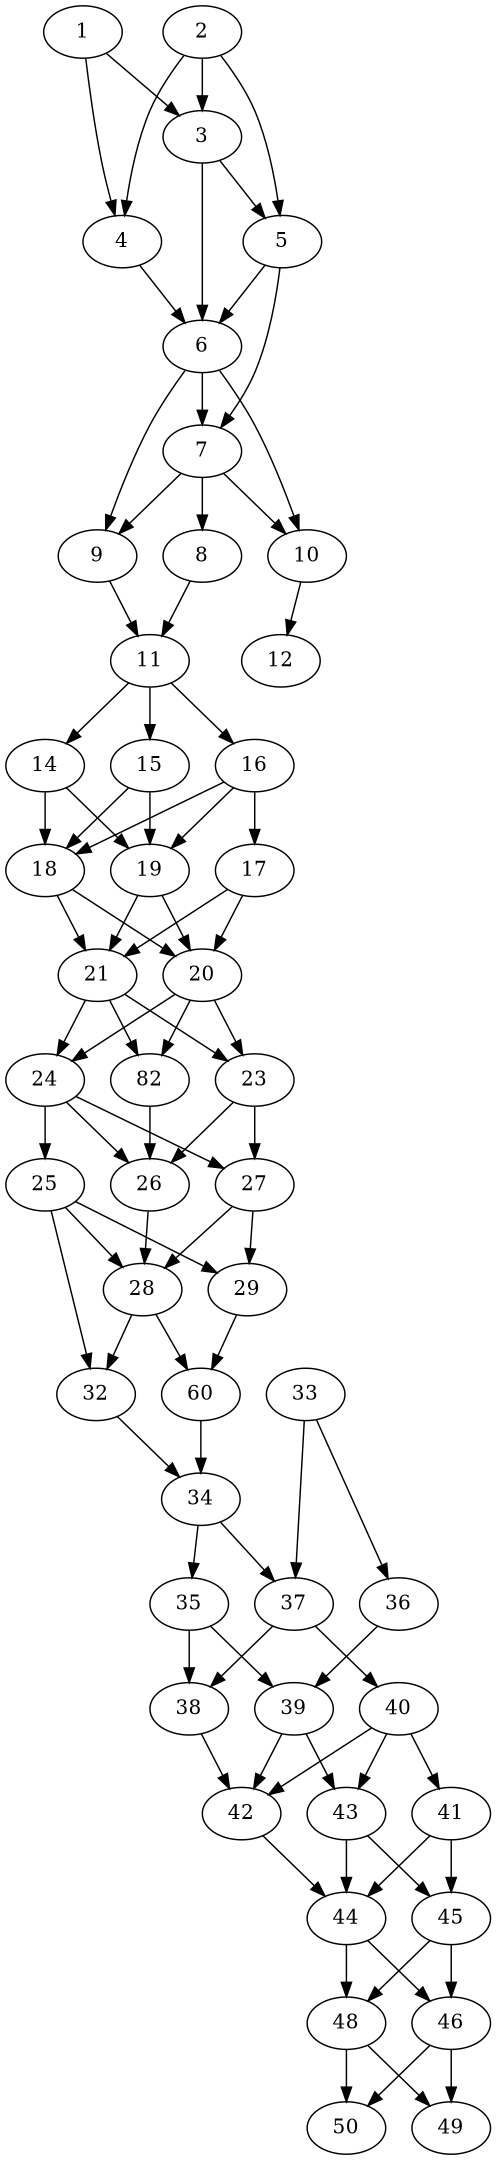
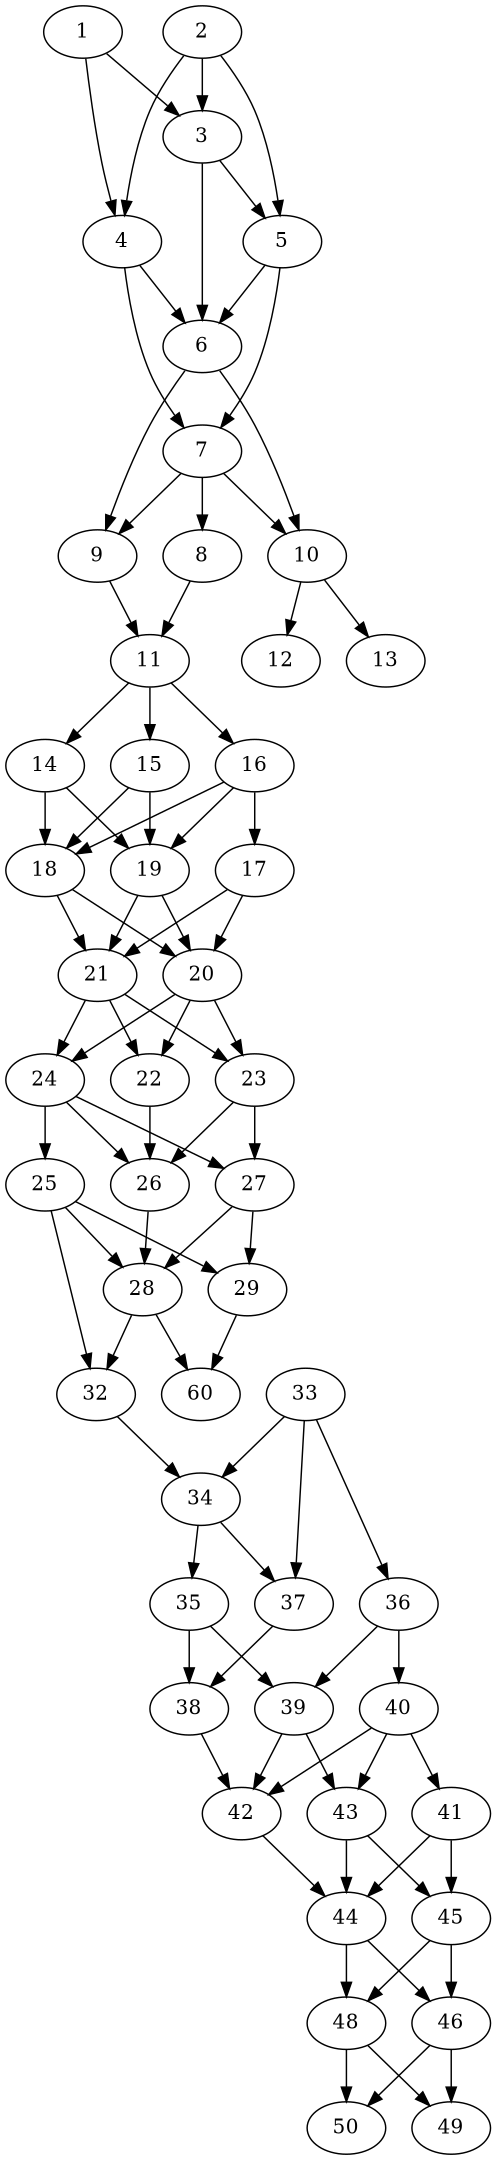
edge "6" -> "7": now "4" -> "7"
node "13": added
node "82": label "82" -> "22"
edge "60" -> "34": now "33" -> "34"
edge "37" -> "40": now "36" -> "40"
